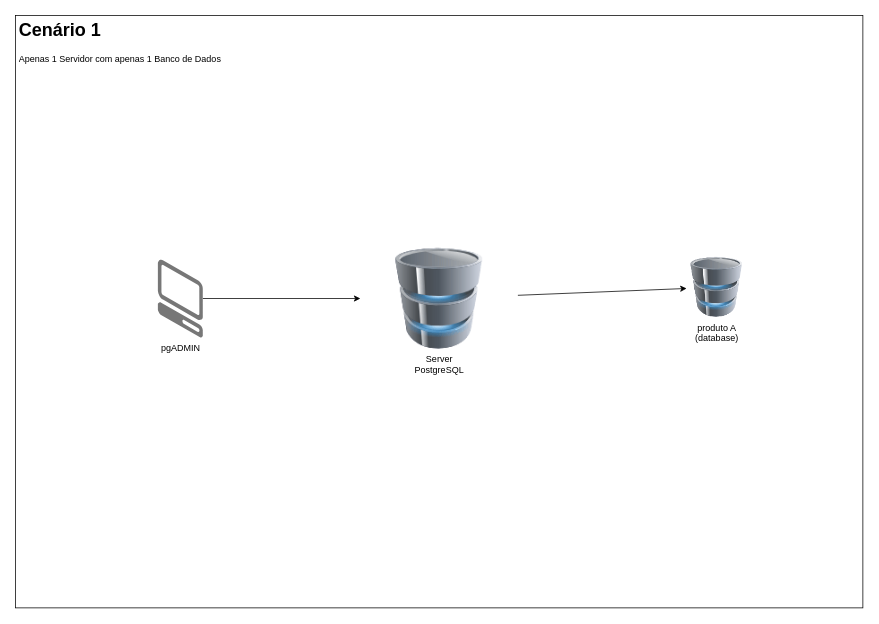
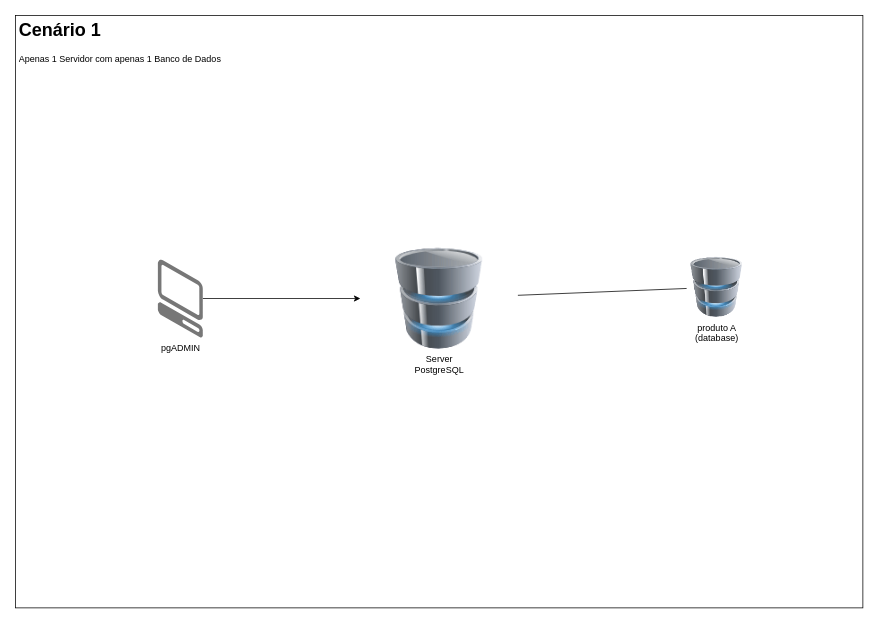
edge "Server PostgreSQL" -> "produto A (database)": arrowhead classic -> none
